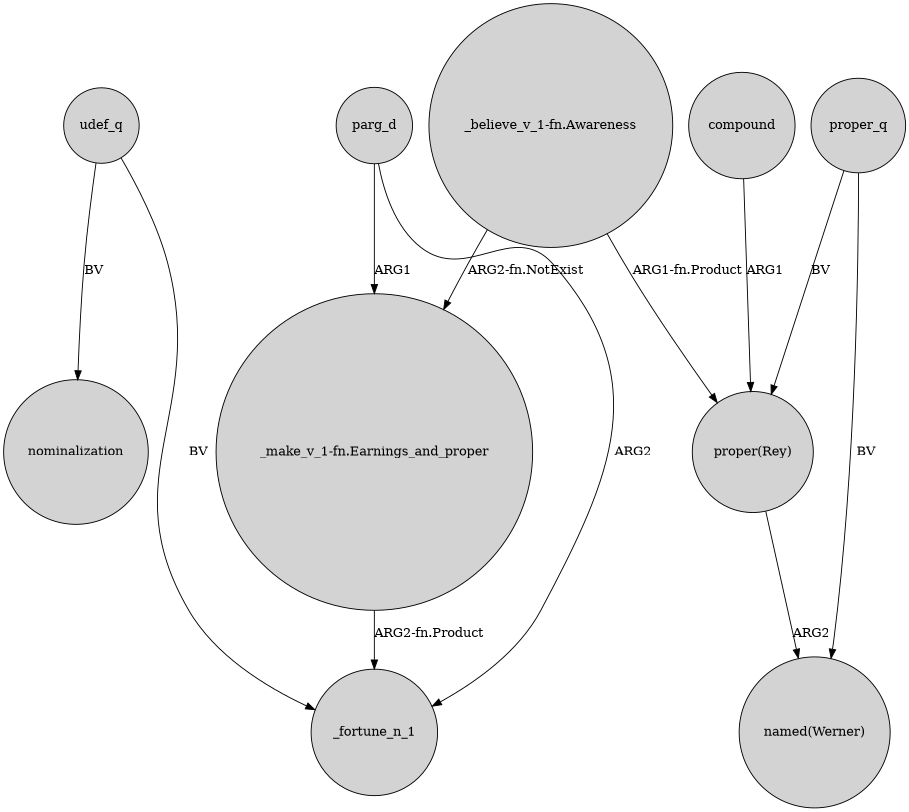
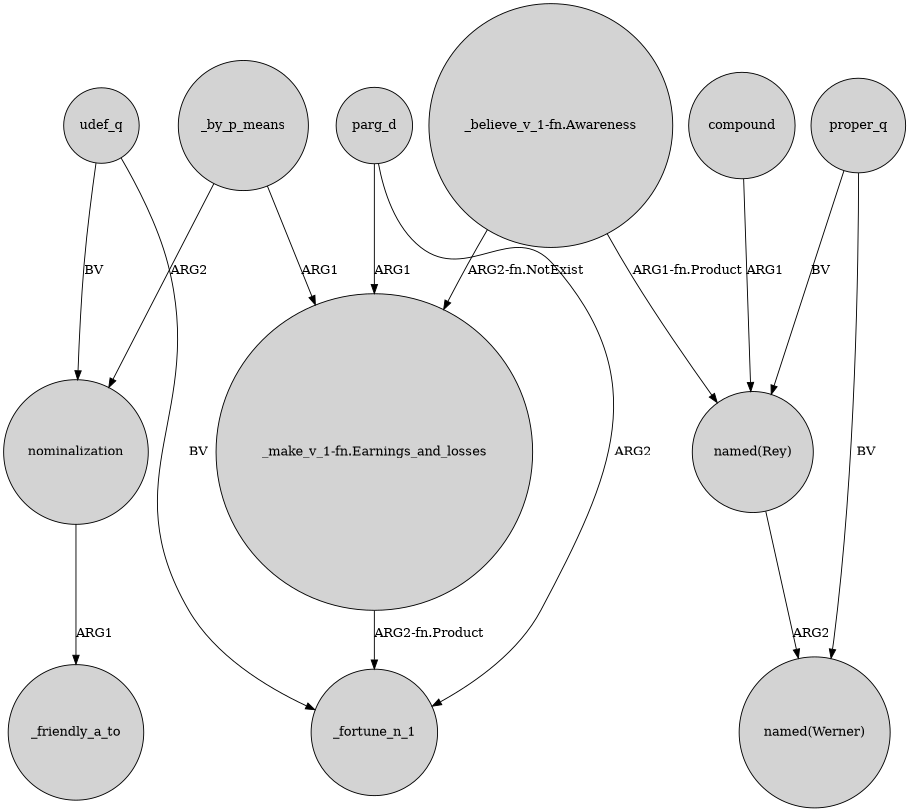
node "_by_p_means": added
node "_make_v_1-fn.Earnings_and_proper": label "_make_v_1-fn.Earnings_and_proper" -> "_make_v_1-fn.Earnings_and_losses"
node "proper(Rey)": label "proper(Rey)" -> "named(Rey)"
node "_friendly_a_to": added
